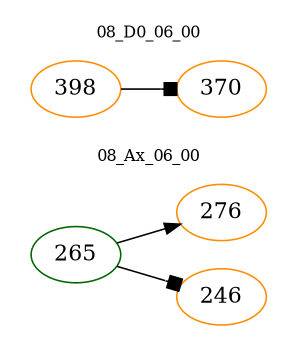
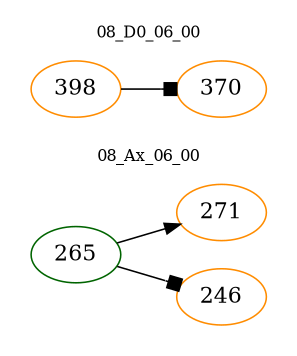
node "276": label "276" -> "271"
